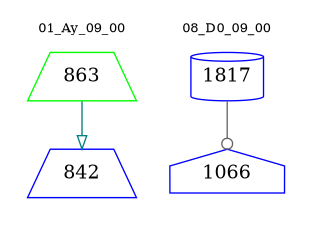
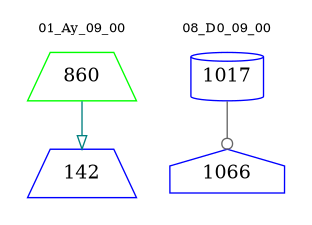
node "863": label "863" -> "860"
node "1817": label "1817" -> "1017"
node "842": label "842" -> "142"
